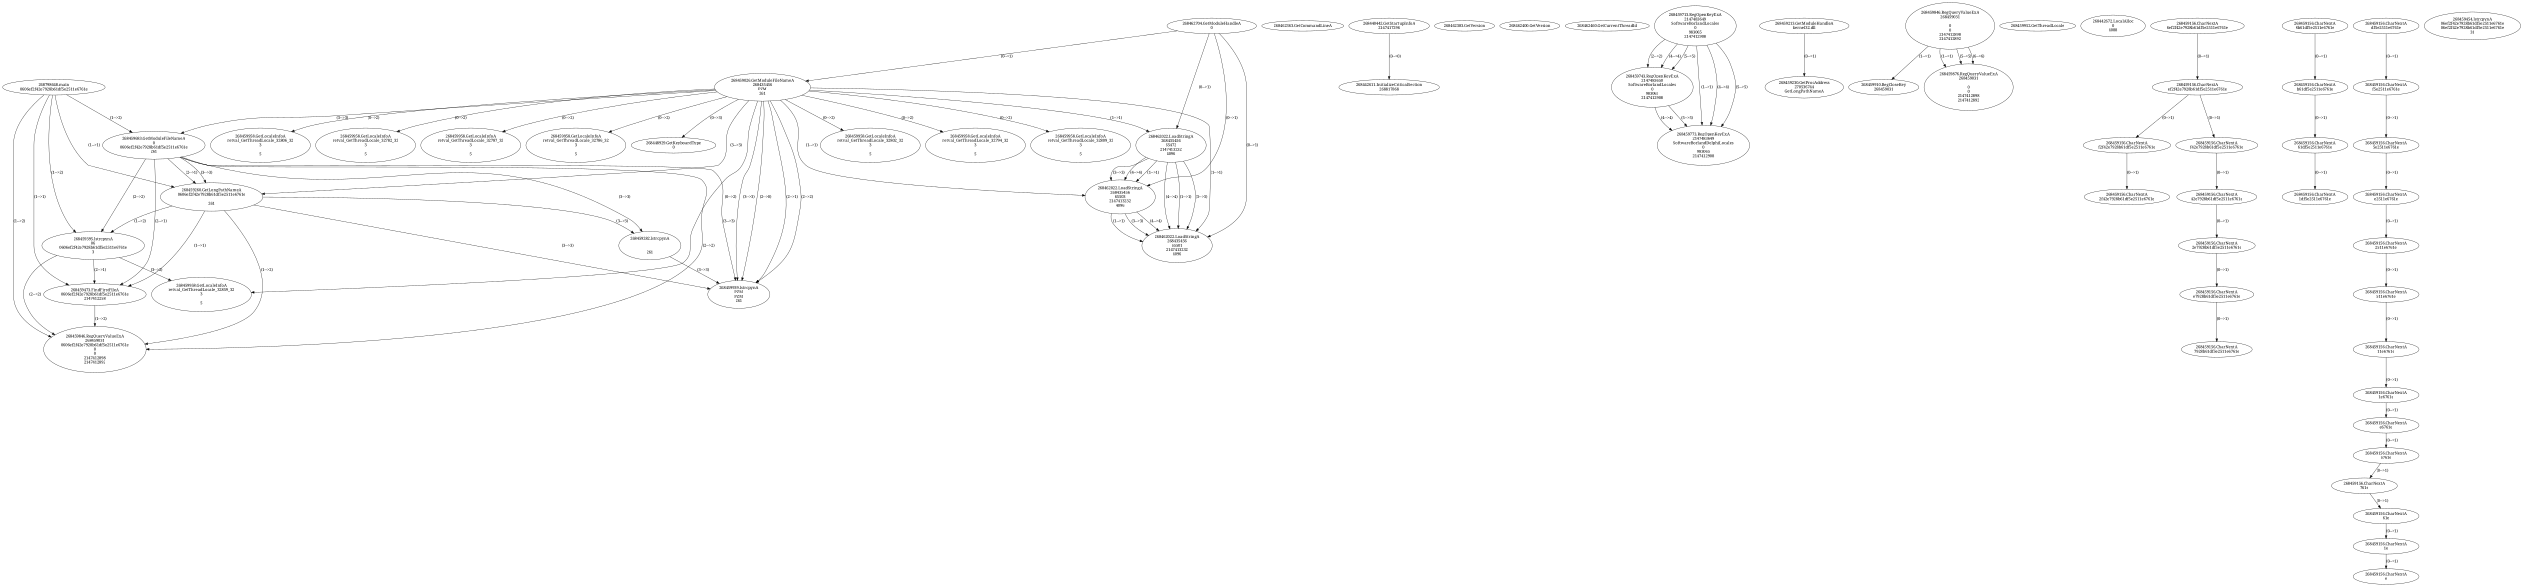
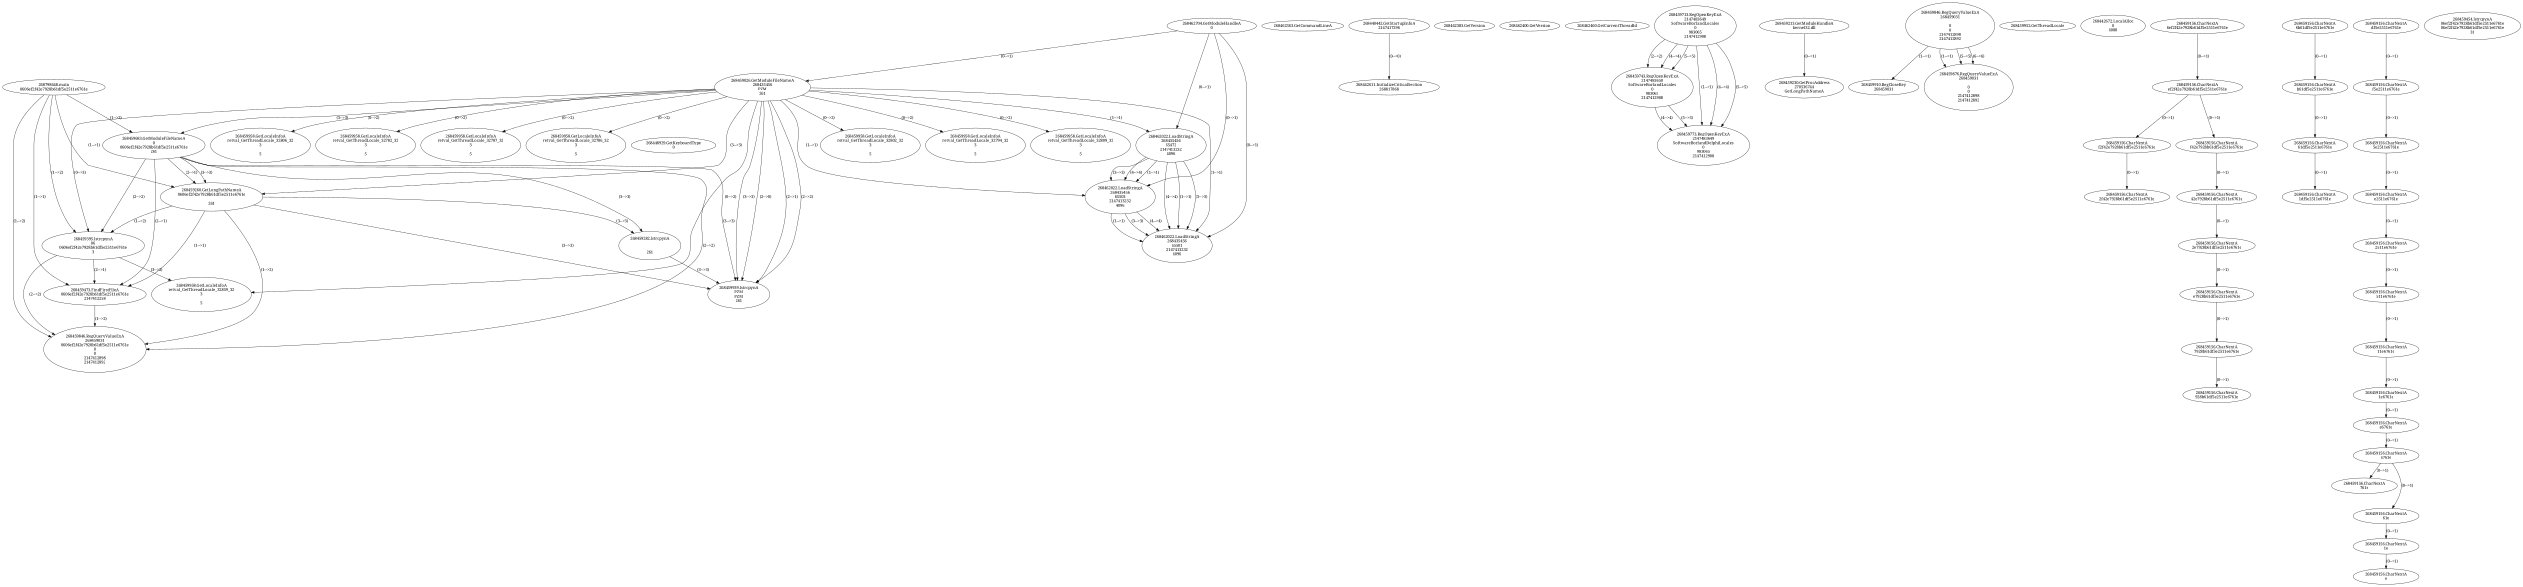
edge "268459026.GetModuleFileNameA 268435456 PZM 261" -> "268448929.GetKeyboardType 0": now "268459026.GetModuleFileNameA 268435456 PZM 261" -> "268459395.lstrcpynA 06 0606ef2f42e7928b61df5e2511e6761e 3"
node "268459156.CharNextA 928b61df5e2511e6761e": added
edge "268459156.CharNextA 761e" -> "268459156.CharNextA 61e": now "268459156.CharNextA 6761e" -> "268459156.CharNextA 61e"
